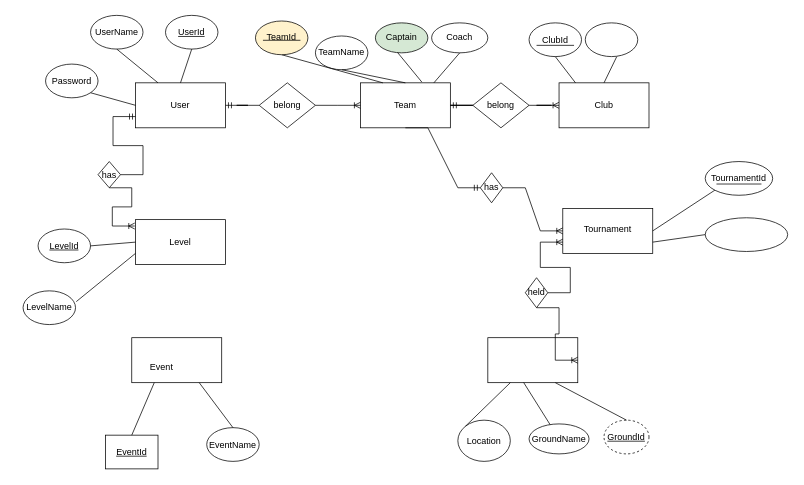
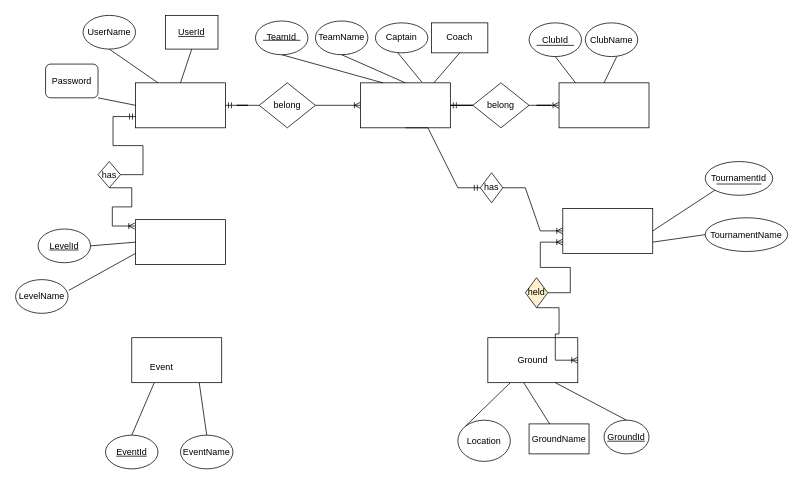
node "UserName": moved (117, 32) -> (109, 32)
node "UserId": shape ellipse -> rectangle
node "TeamId": fillcolor #fff2cc -> #ffffff
node "Captain": fillcolor #d5e8d4 -> #ffffff
node "Coach": shape ellipse -> rectangle
node "ClubName": added
node "TeamName": moved (342, 53) -> (342, 38)
node "Password": shape ellipse -> rounded rectangle
node "User": removed
node "Team": removed
node "Club": removed
node "Tournament": removed
node "TournamentName": added
node "Level": removed
node "held": fillcolor #ffffff -> #fff2cc
node "LevelName": moved (49, 308) -> (42, 297)
node "Ground": added
node "GroundId": style dashed -> solid
node "GroundName": shape ellipse -> rectangle
node "EventName": moved (233, 445) -> (207, 452)
node "EventId": shape rectangle -> ellipse
